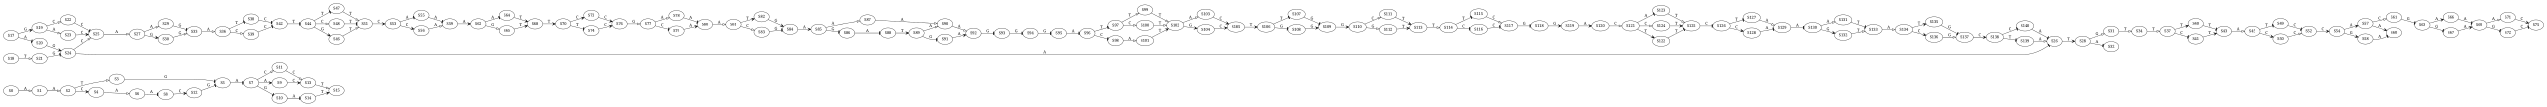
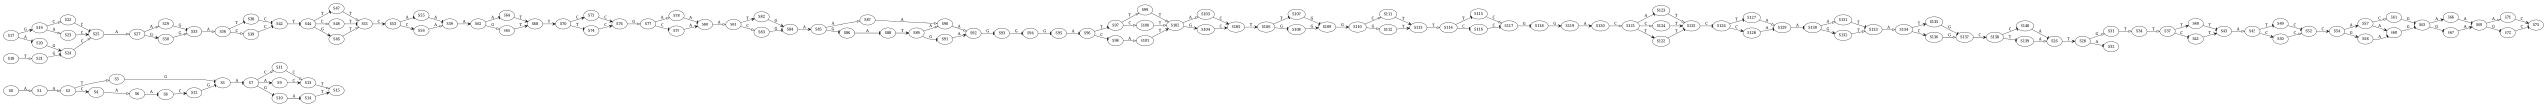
edge "S60" -> "S63": added, label "G"
edge "S24" -> "S26": removed, label "A"
